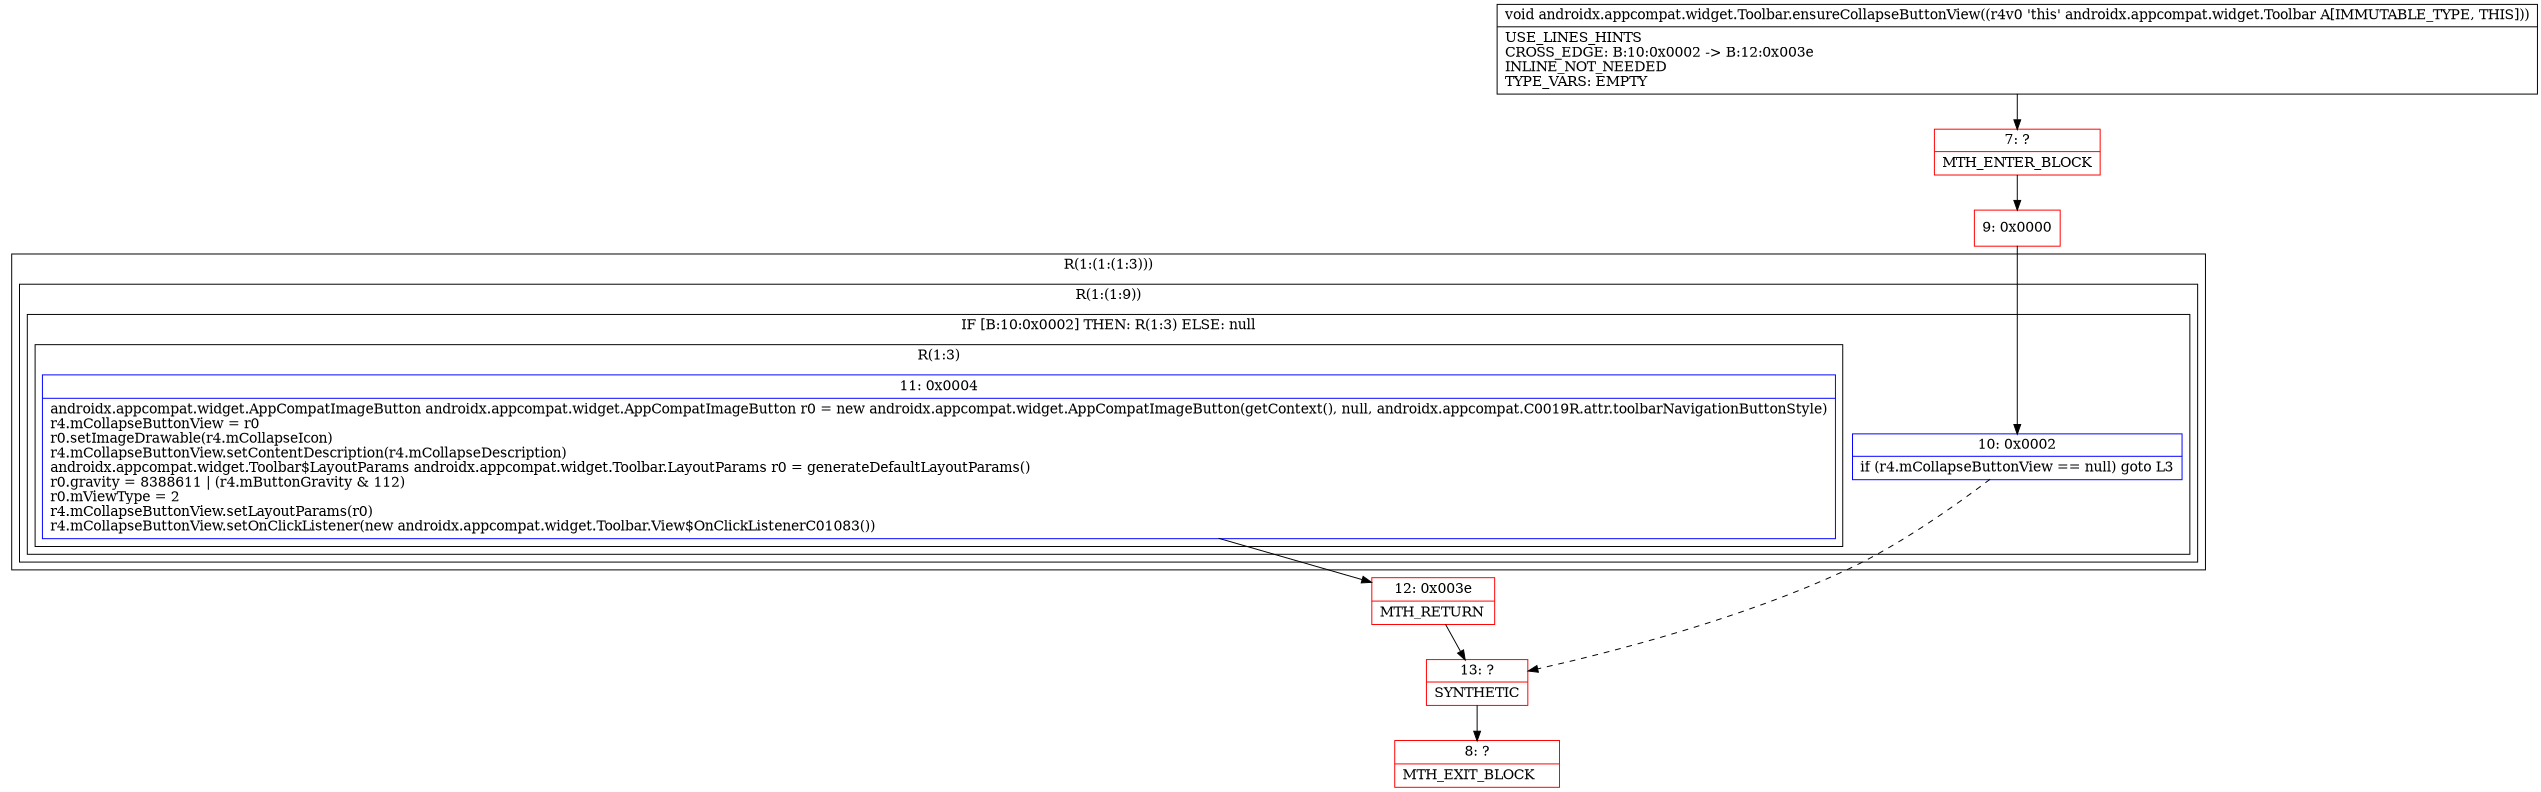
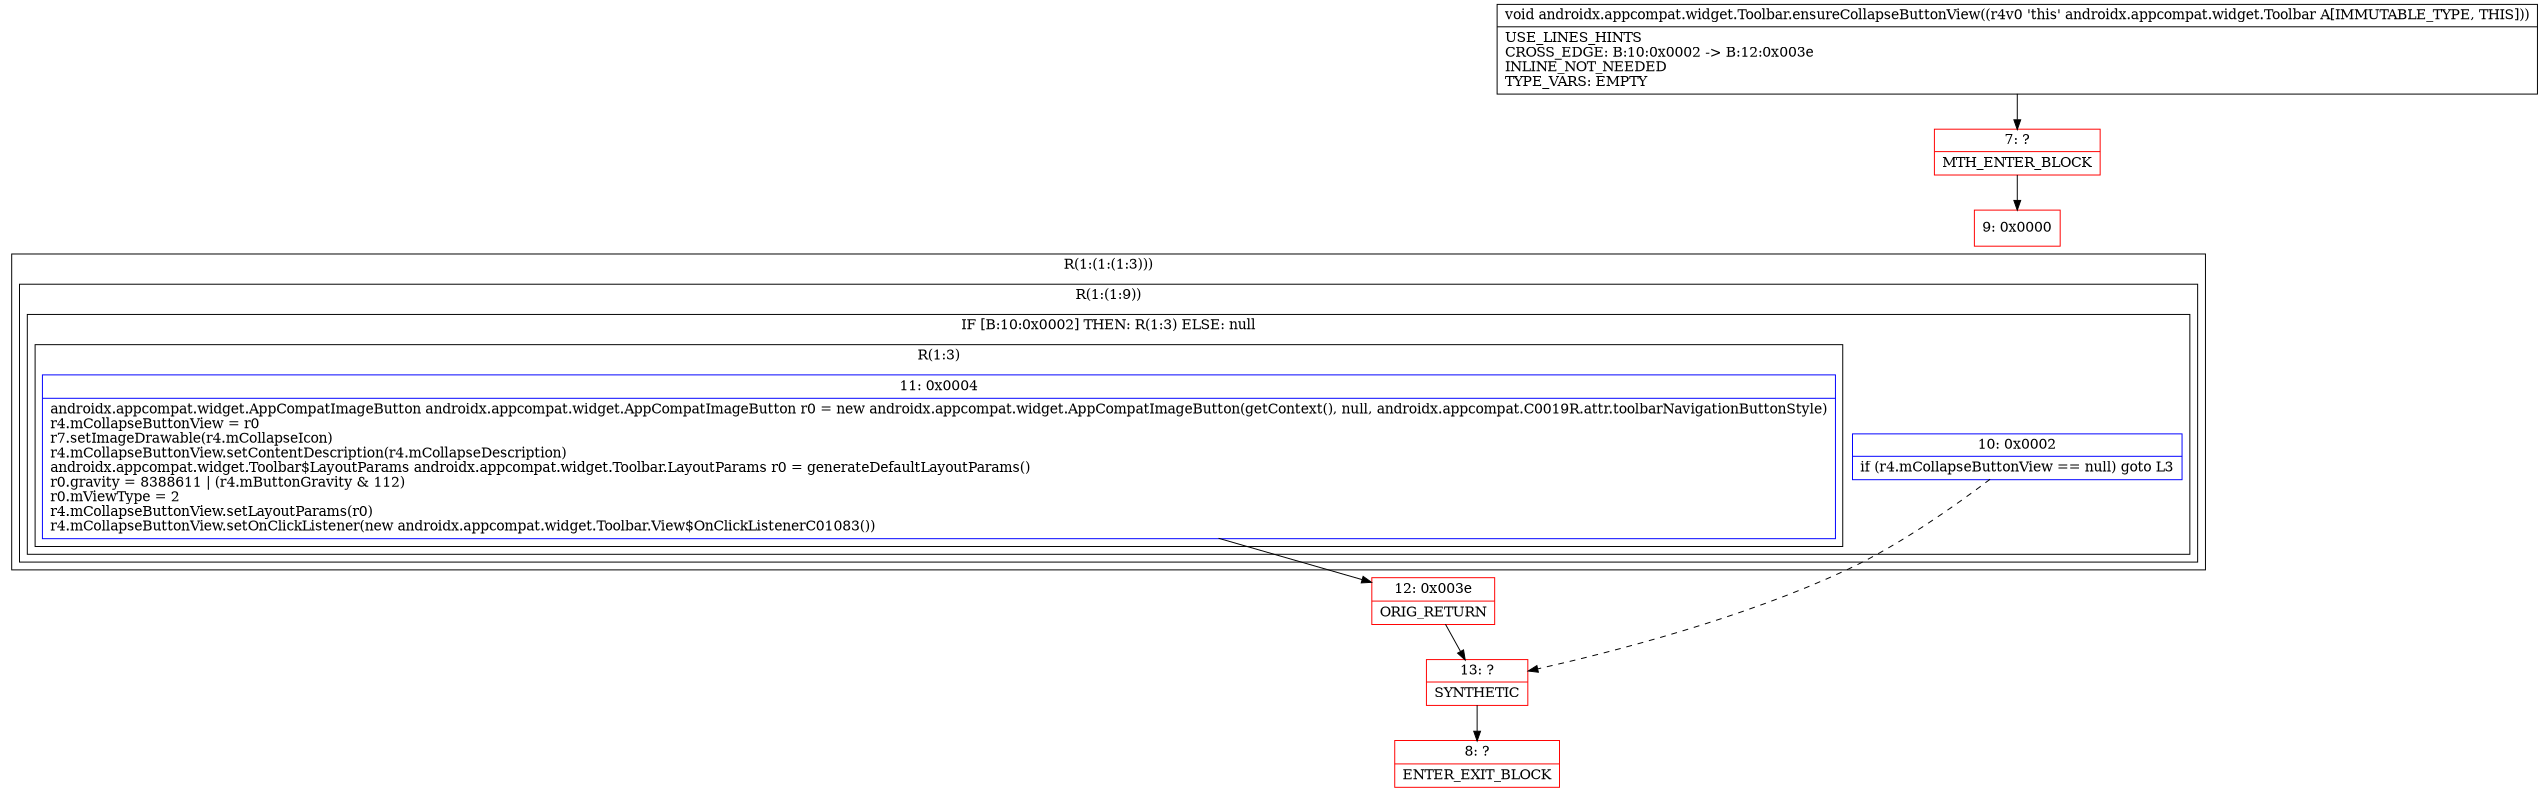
edge "9: 0x0000" -> "10: 0x0002": removed
node "11: 0x0004": text "r0.setImageDrawable(r4.mCollapseIcon)" -> "r7.setImageDrawable(r4.mCollapseIcon)"
node "12: 0x003e": text "MTH_RETURN" -> "ORIG_RETURN"
node "8: ?": text "MTH_EXIT_BLOCK" -> "ENTER_EXIT_BLOCK"
